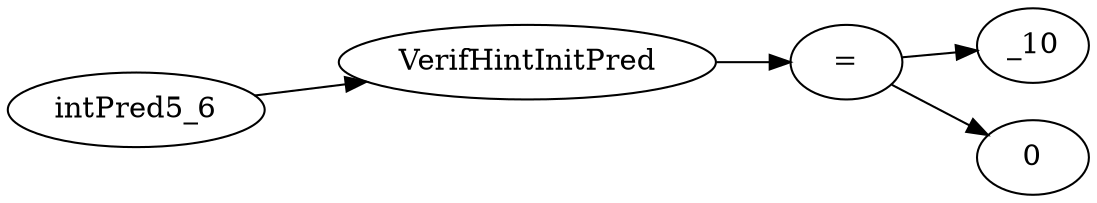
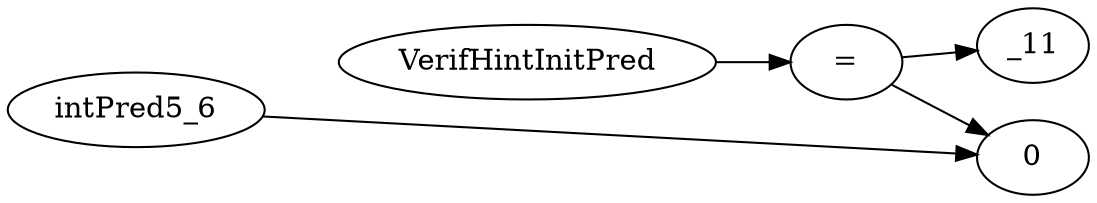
node "_10": label "_10" -> "_11"
edge "intPred5_6" -> "VerifHintInitPred": now "intPred5_6" -> "0"
